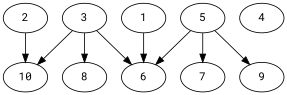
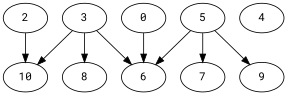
node "1": label "1" -> "0"
